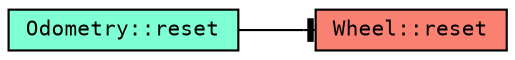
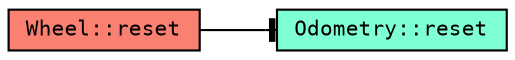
edge "Odometry::reset" -> "Wheel::reset": reversed
